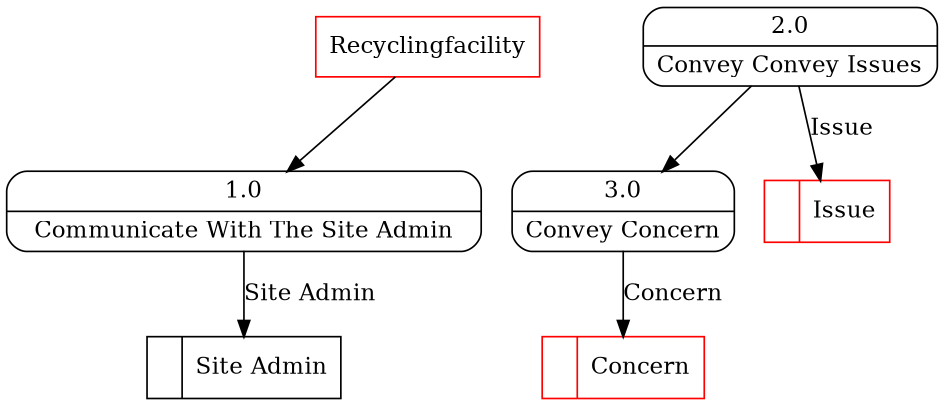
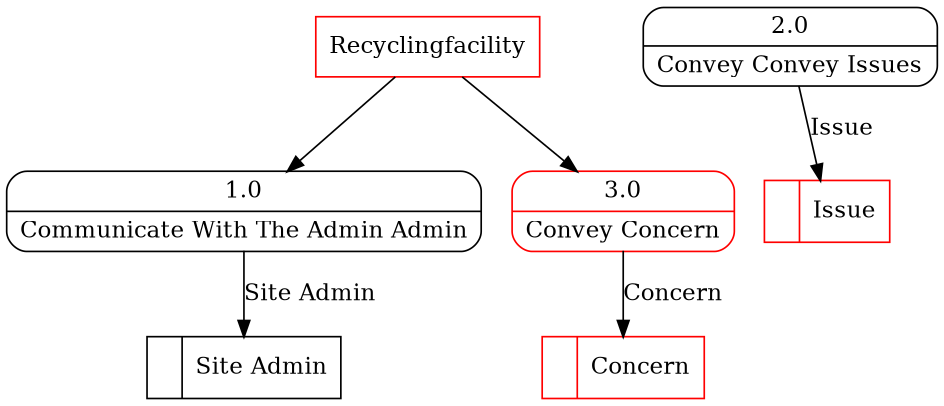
edge "2.0" -> "3.0": now "Recyclingfacility" -> "3.0"
node "3.0": color black -> red
node "1.0": text "Communicate With The Site Admin" -> "Communicate With The Admin Admin"
